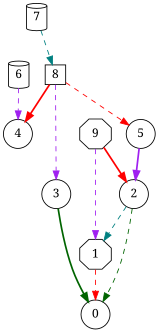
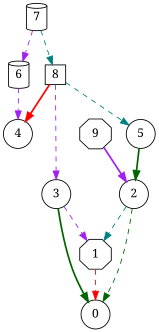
edge "7" -> "6": added
edge "8" -> "5": color red -> teal
edge "5" -> "2": color purple -> darkgreen
edge "9" -> "2": color red -> purple
edge "9" -> "1": now "3" -> "1"
